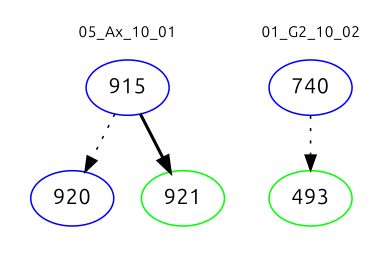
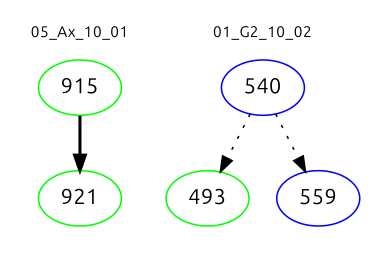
node "915": color blue -> green
node "740": label "740" -> "540"
node "920": removed
node "559": added
